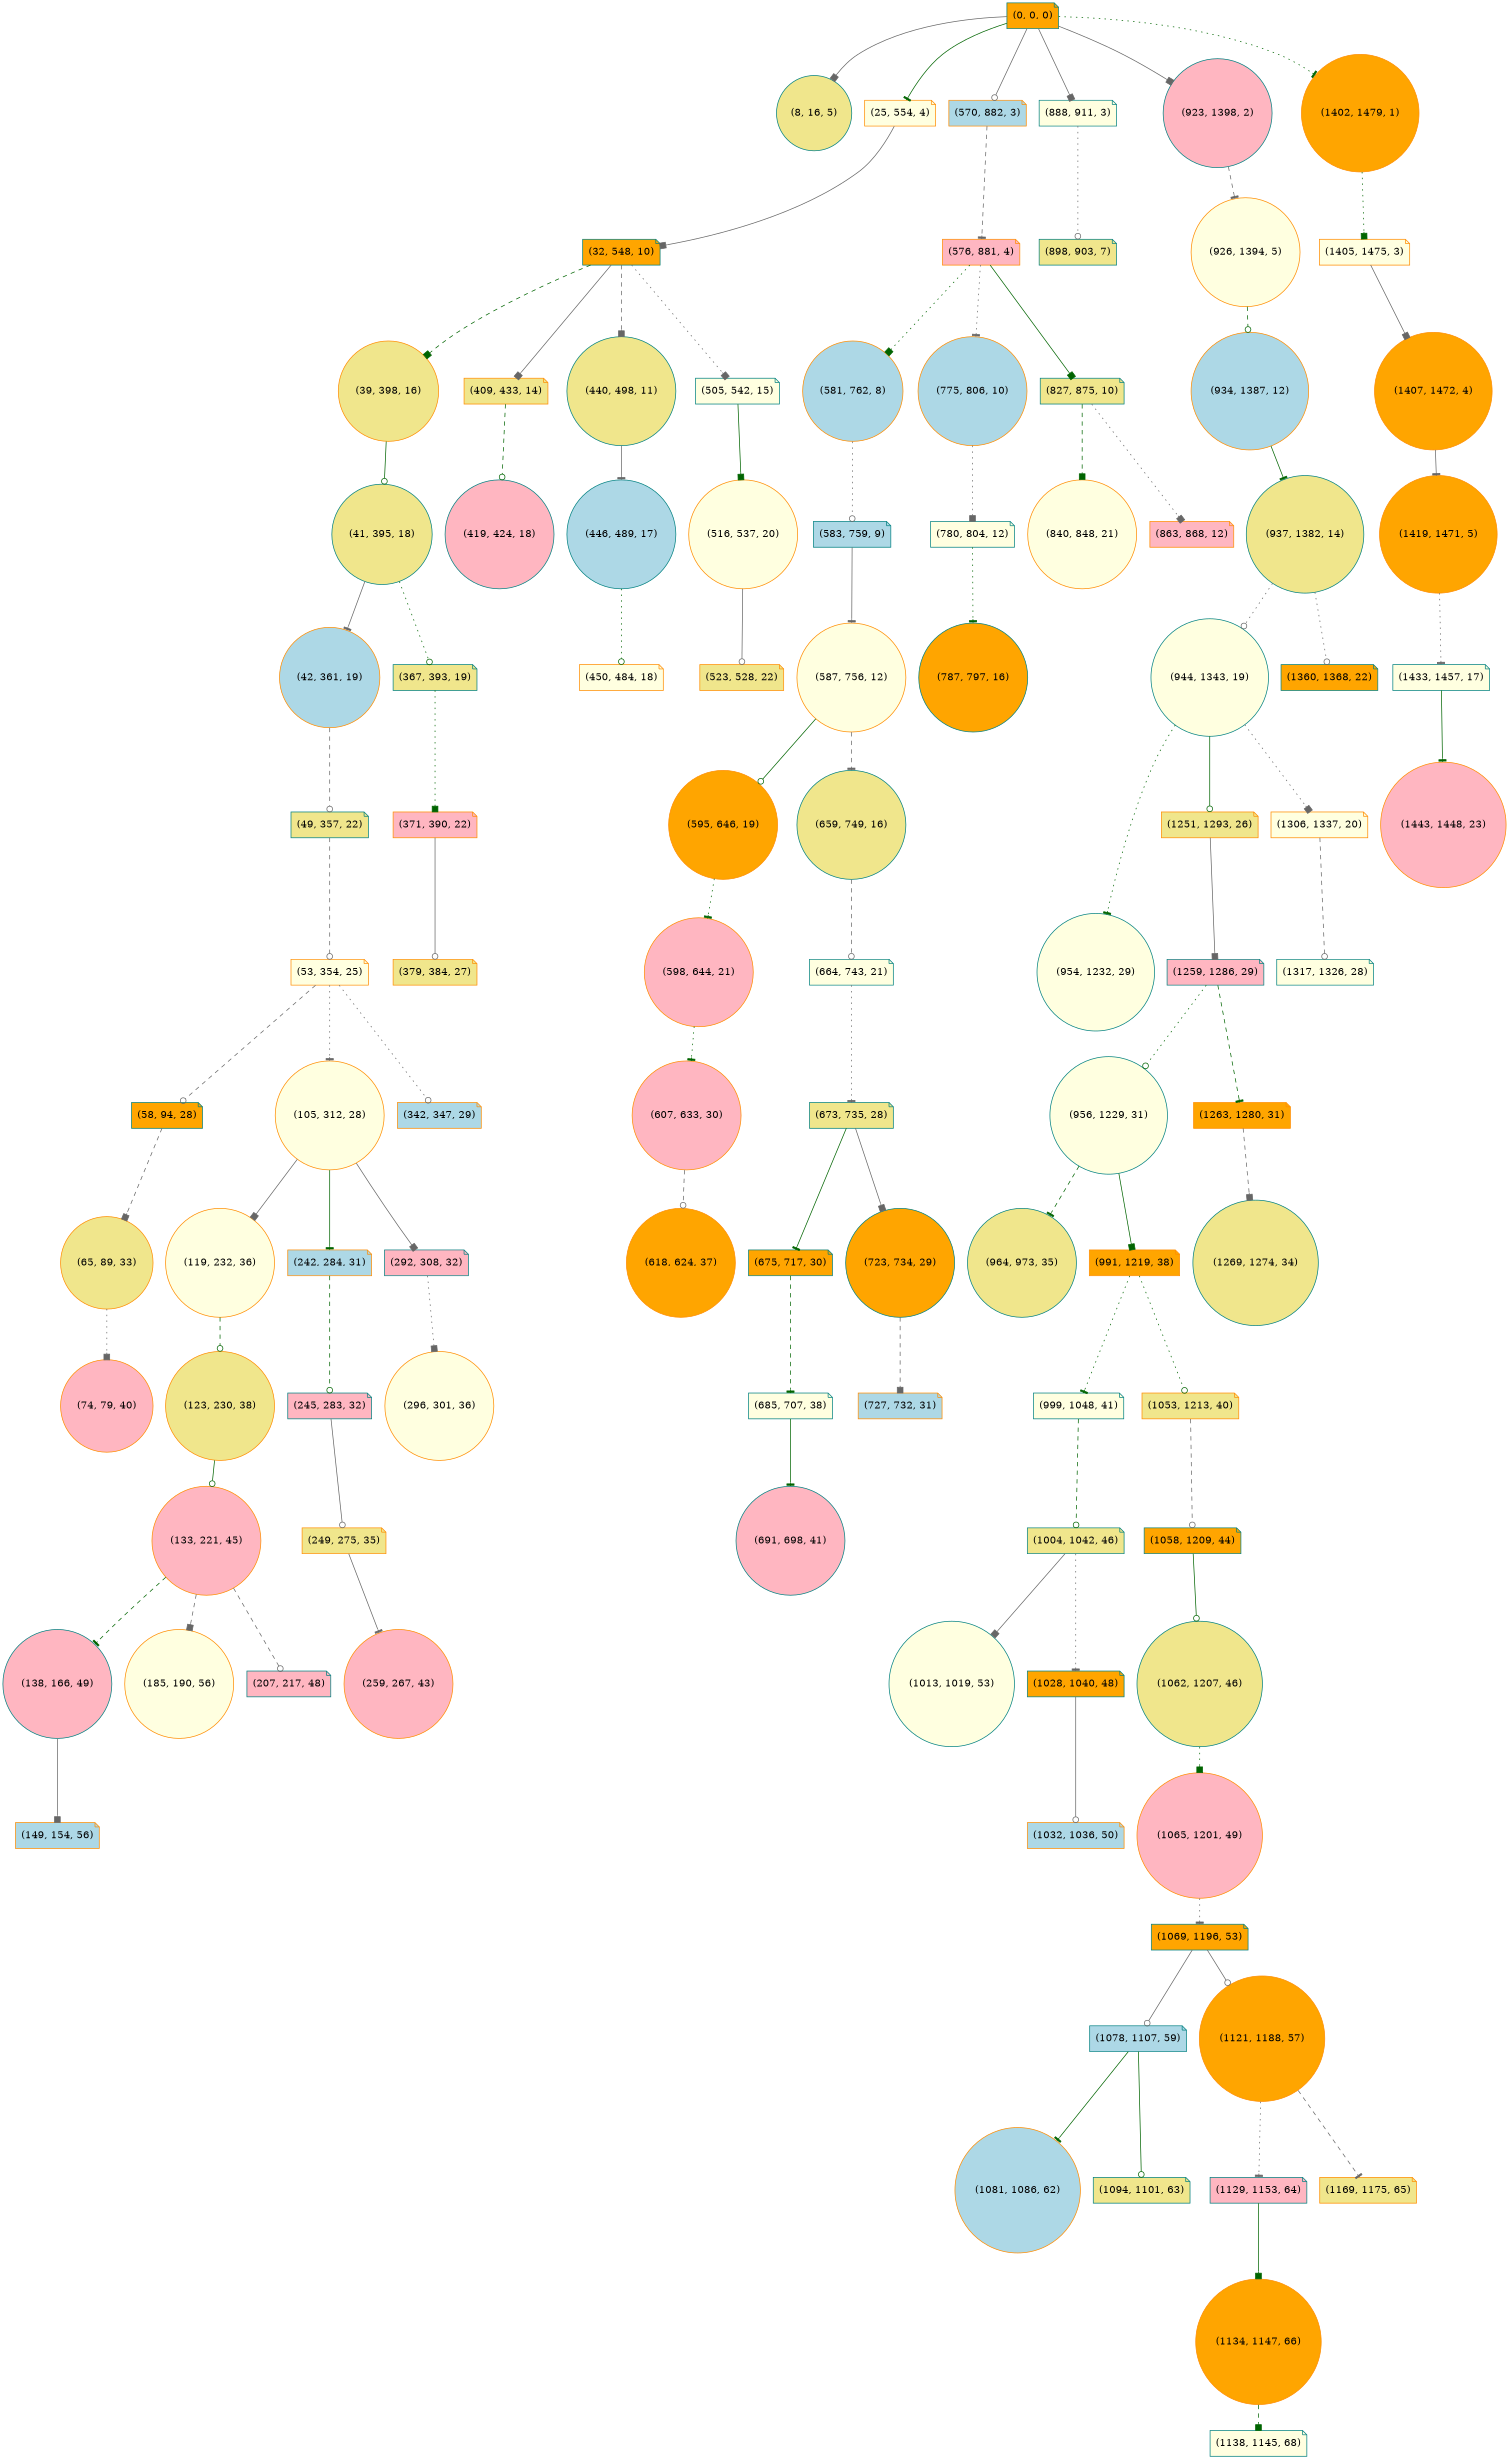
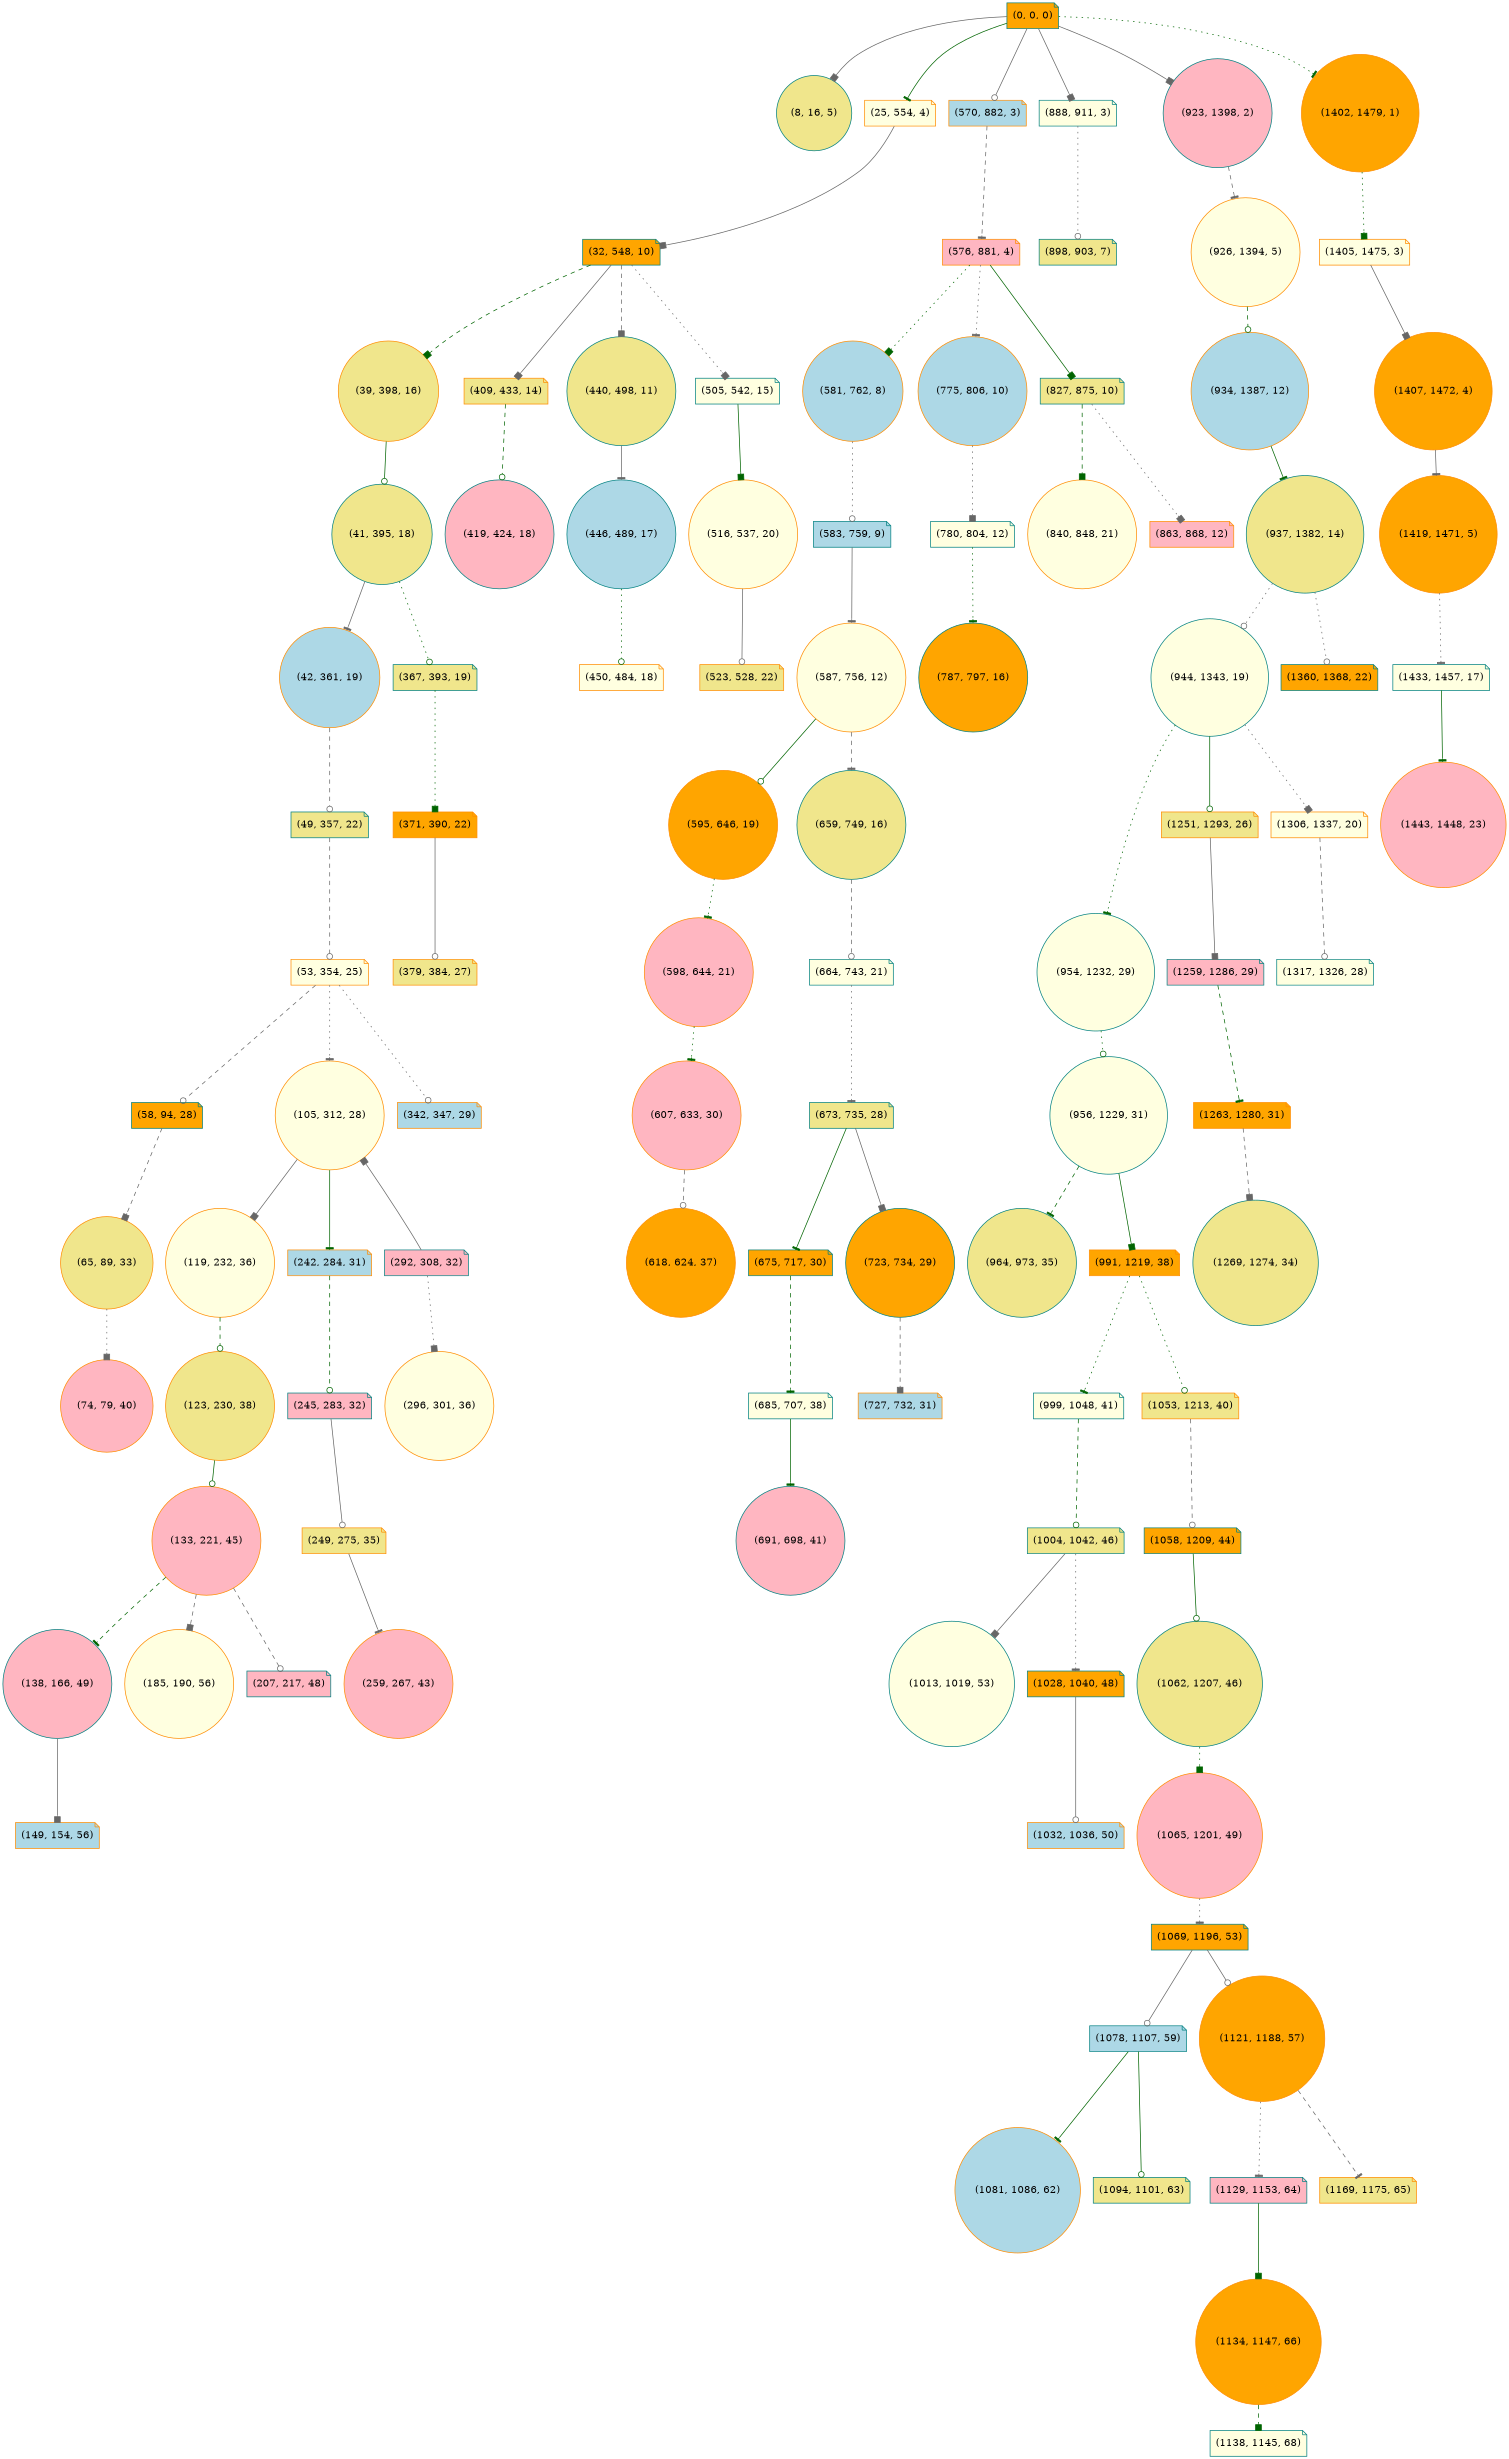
node "(371, 390, 22)": fillcolor lightpink -> orange
edge "(1259, 1286, 29)" -> "(956, 1229, 31)": now "(954, 1232, 29)" -> "(956, 1229, 31)"
edge "(105, 312, 28)" -> "(292, 308, 32)": reversed
